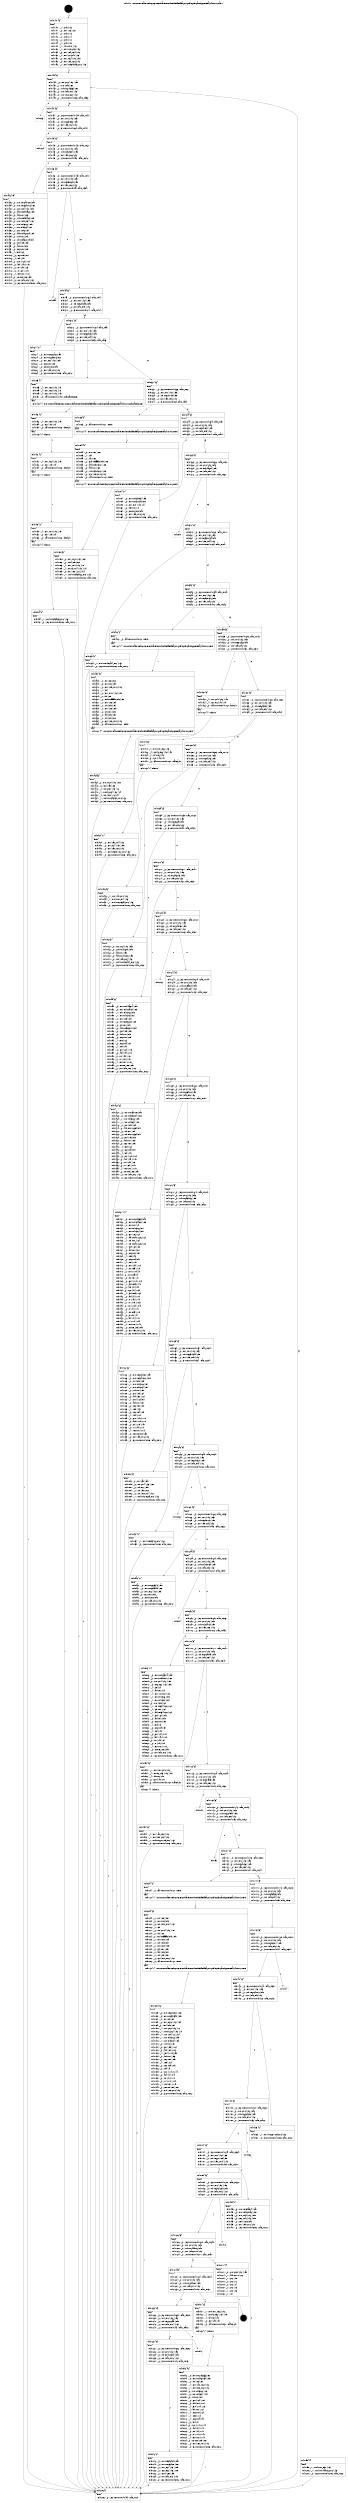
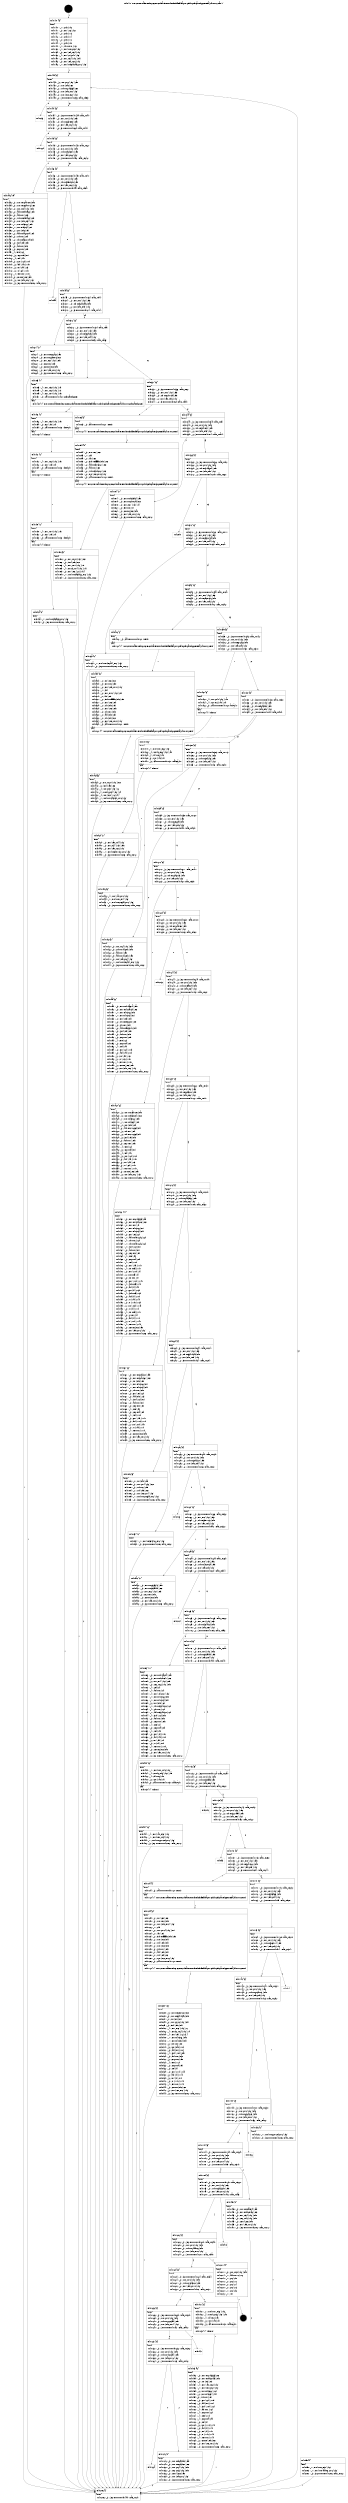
node "0x40186a": added
